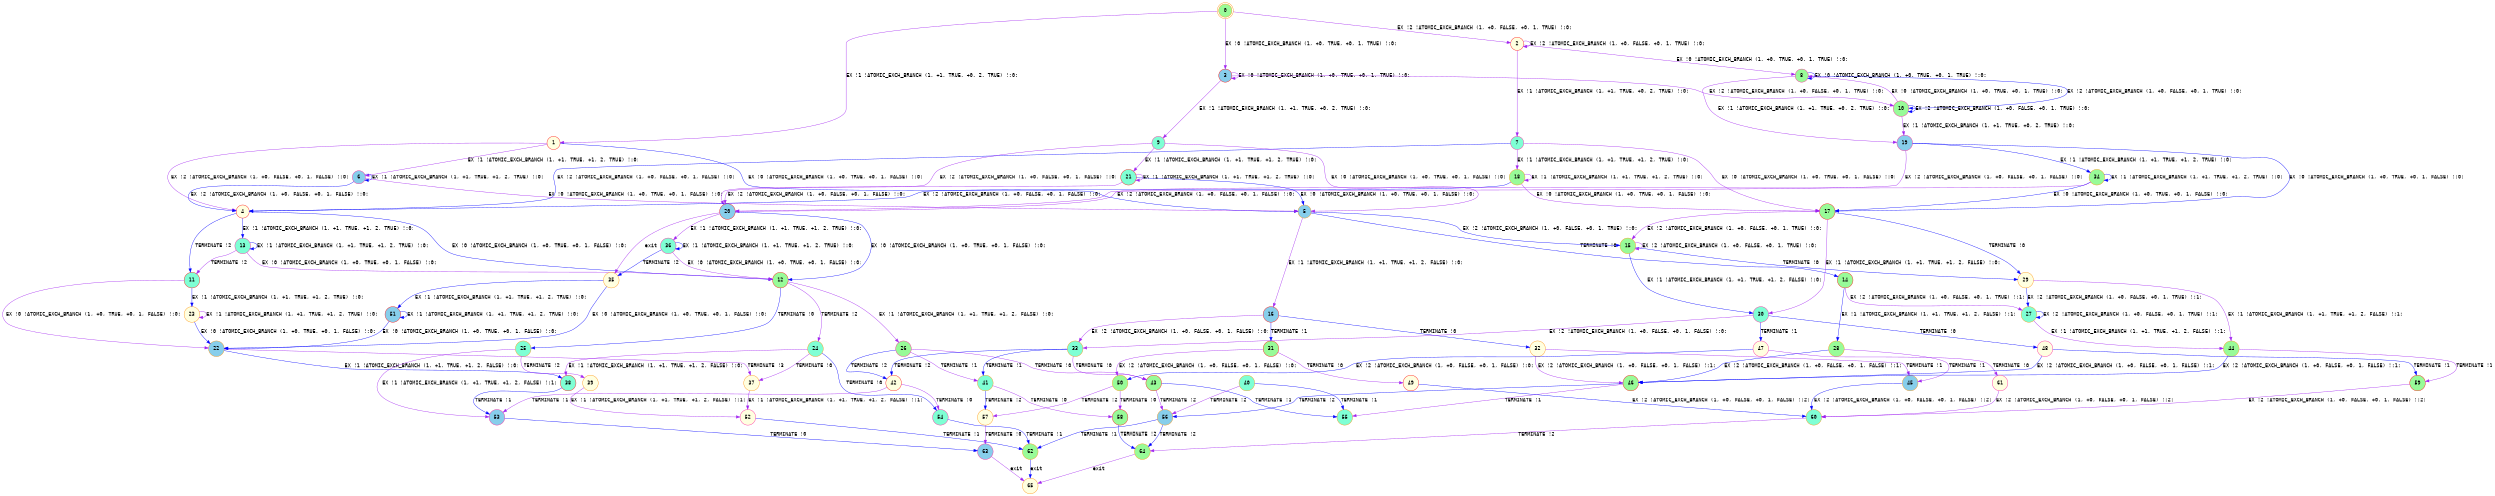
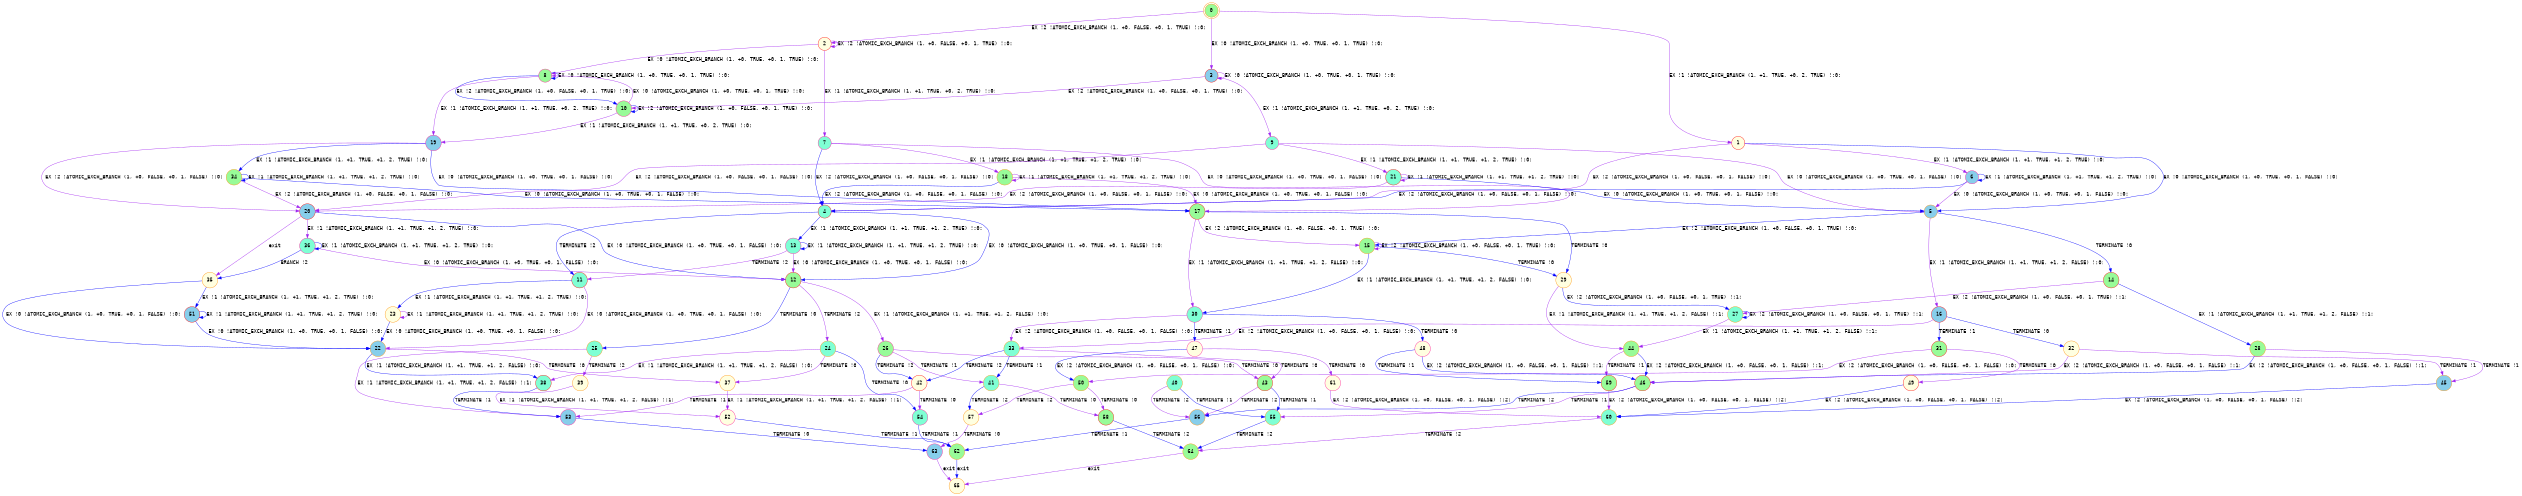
node "4": fillcolor lightyellow -> aquamarine
edge "36" -> "35": label "TERMINATE !2" -> "BRANCH !2"
edge "22" -> "37": label "TERMINATE !3" -> "TERMINATE !0"
edge "56" -> "64": now "55" -> "64"
